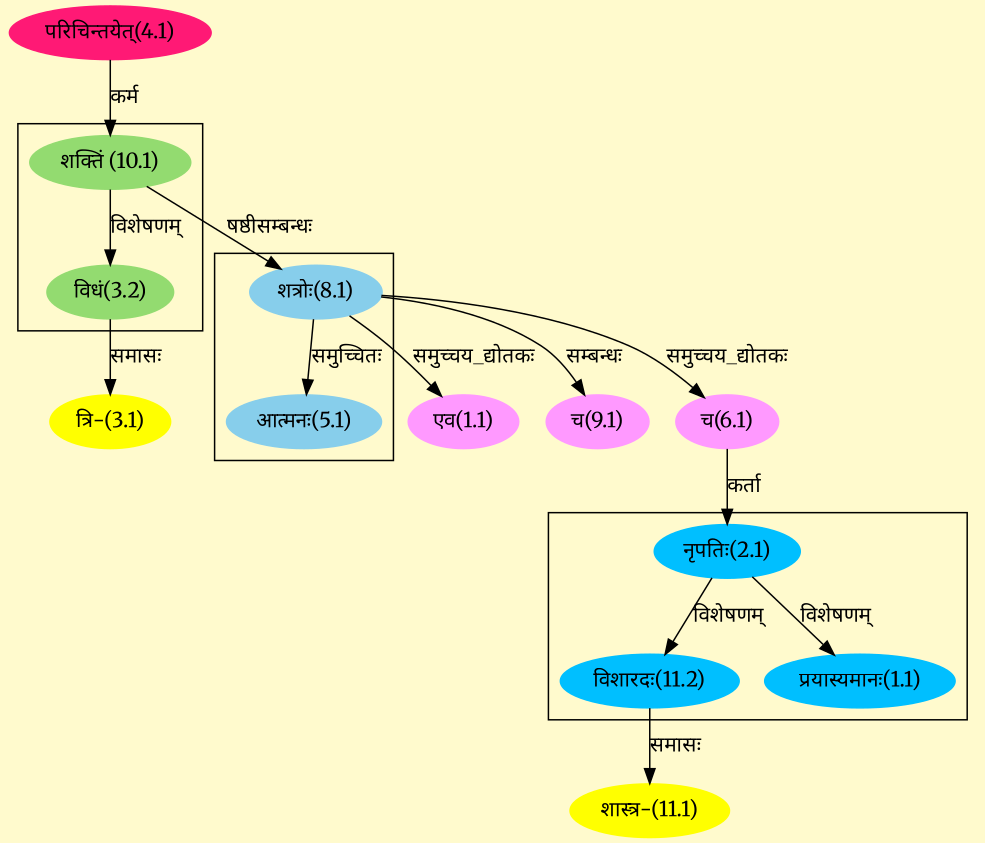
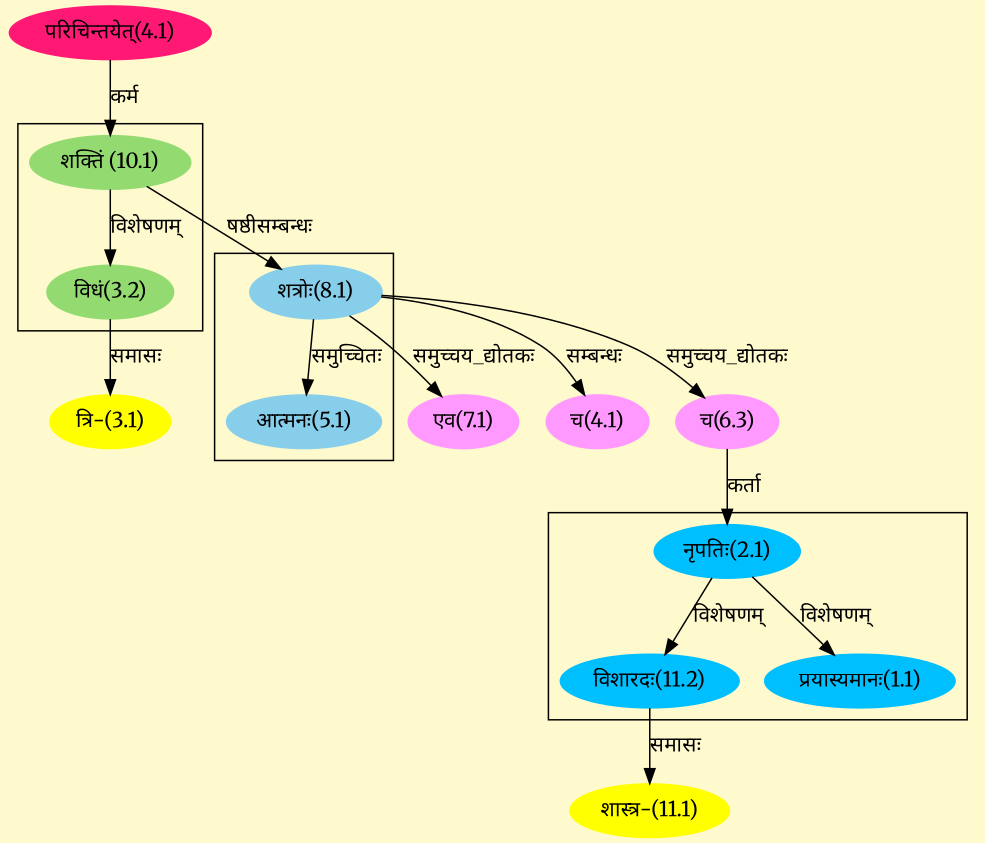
node "एव(1.1)": label "एव(1.1)" -> "एव(7.1)"
node "च(9.1)": label "च(9.1)" -> "च(4.1)"
node "च(6.1)": label "च(6.1)" -> "च(6.3)"
